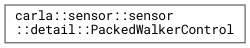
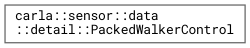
node "carla::sensor::sensor ::detail::PackedWalkerControl": label "carla::sensor::sensor ::detail::PackedWalkerControl" -> "carla::sensor::data ::detail::PackedWalkerControl"
